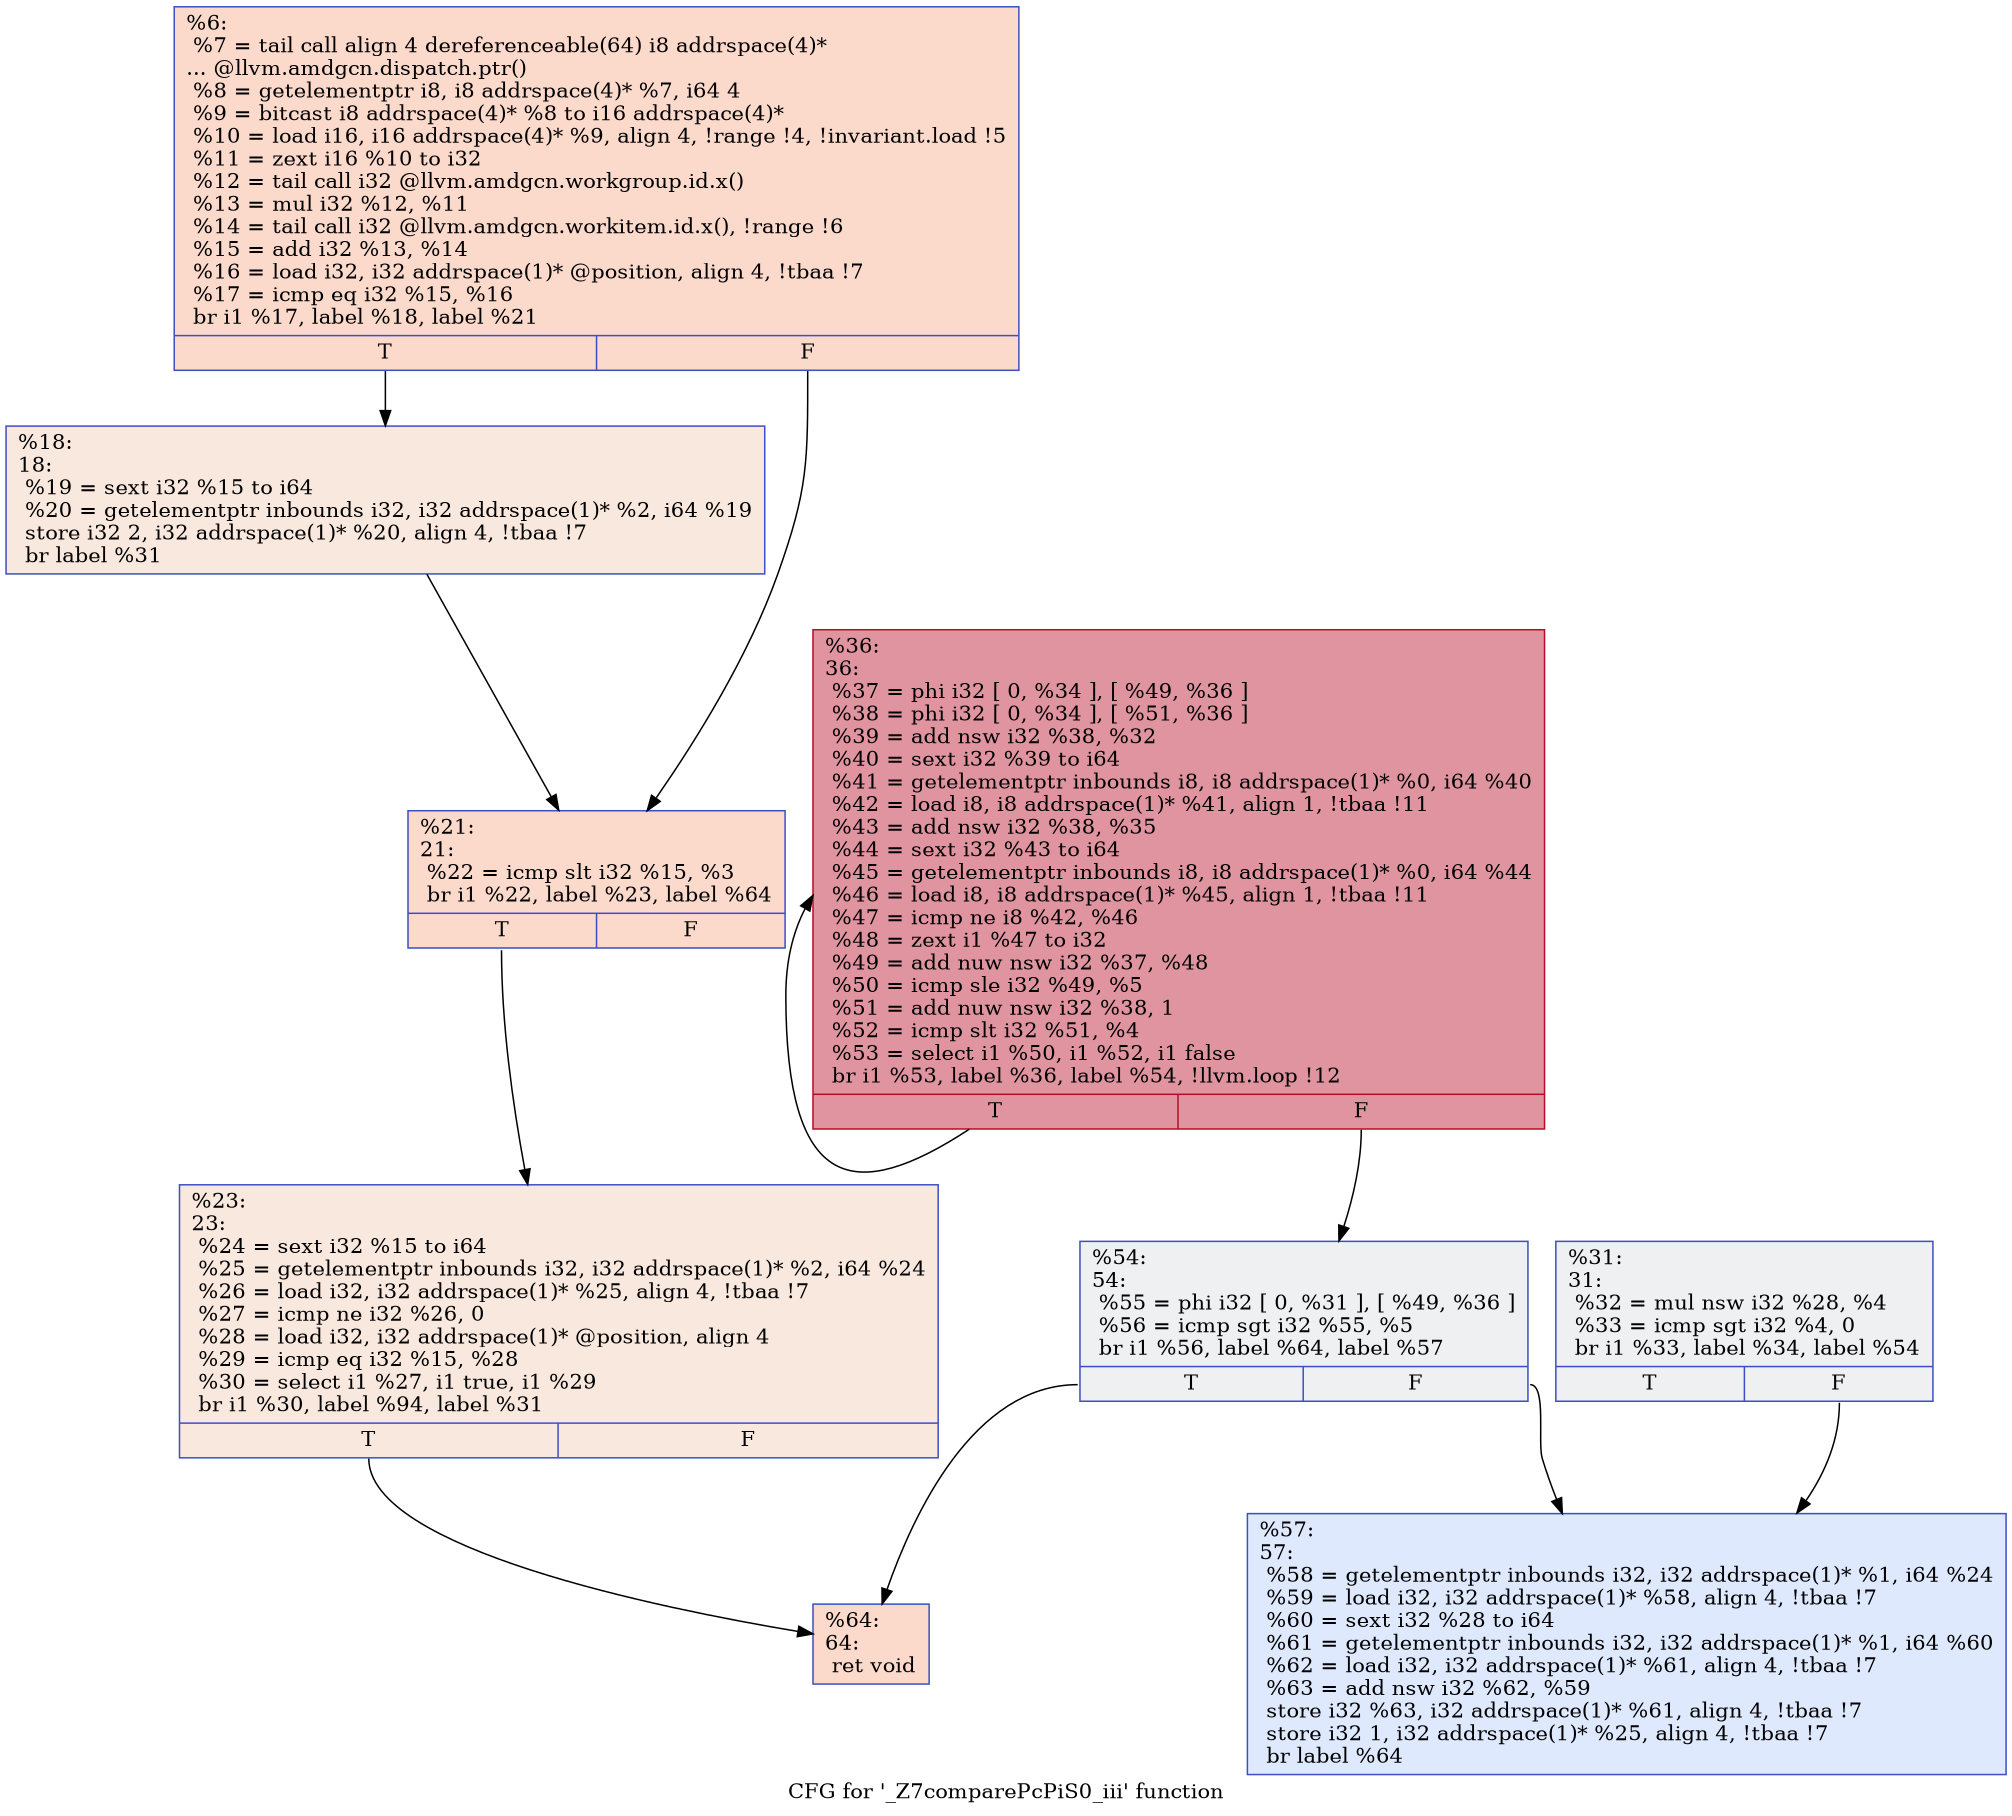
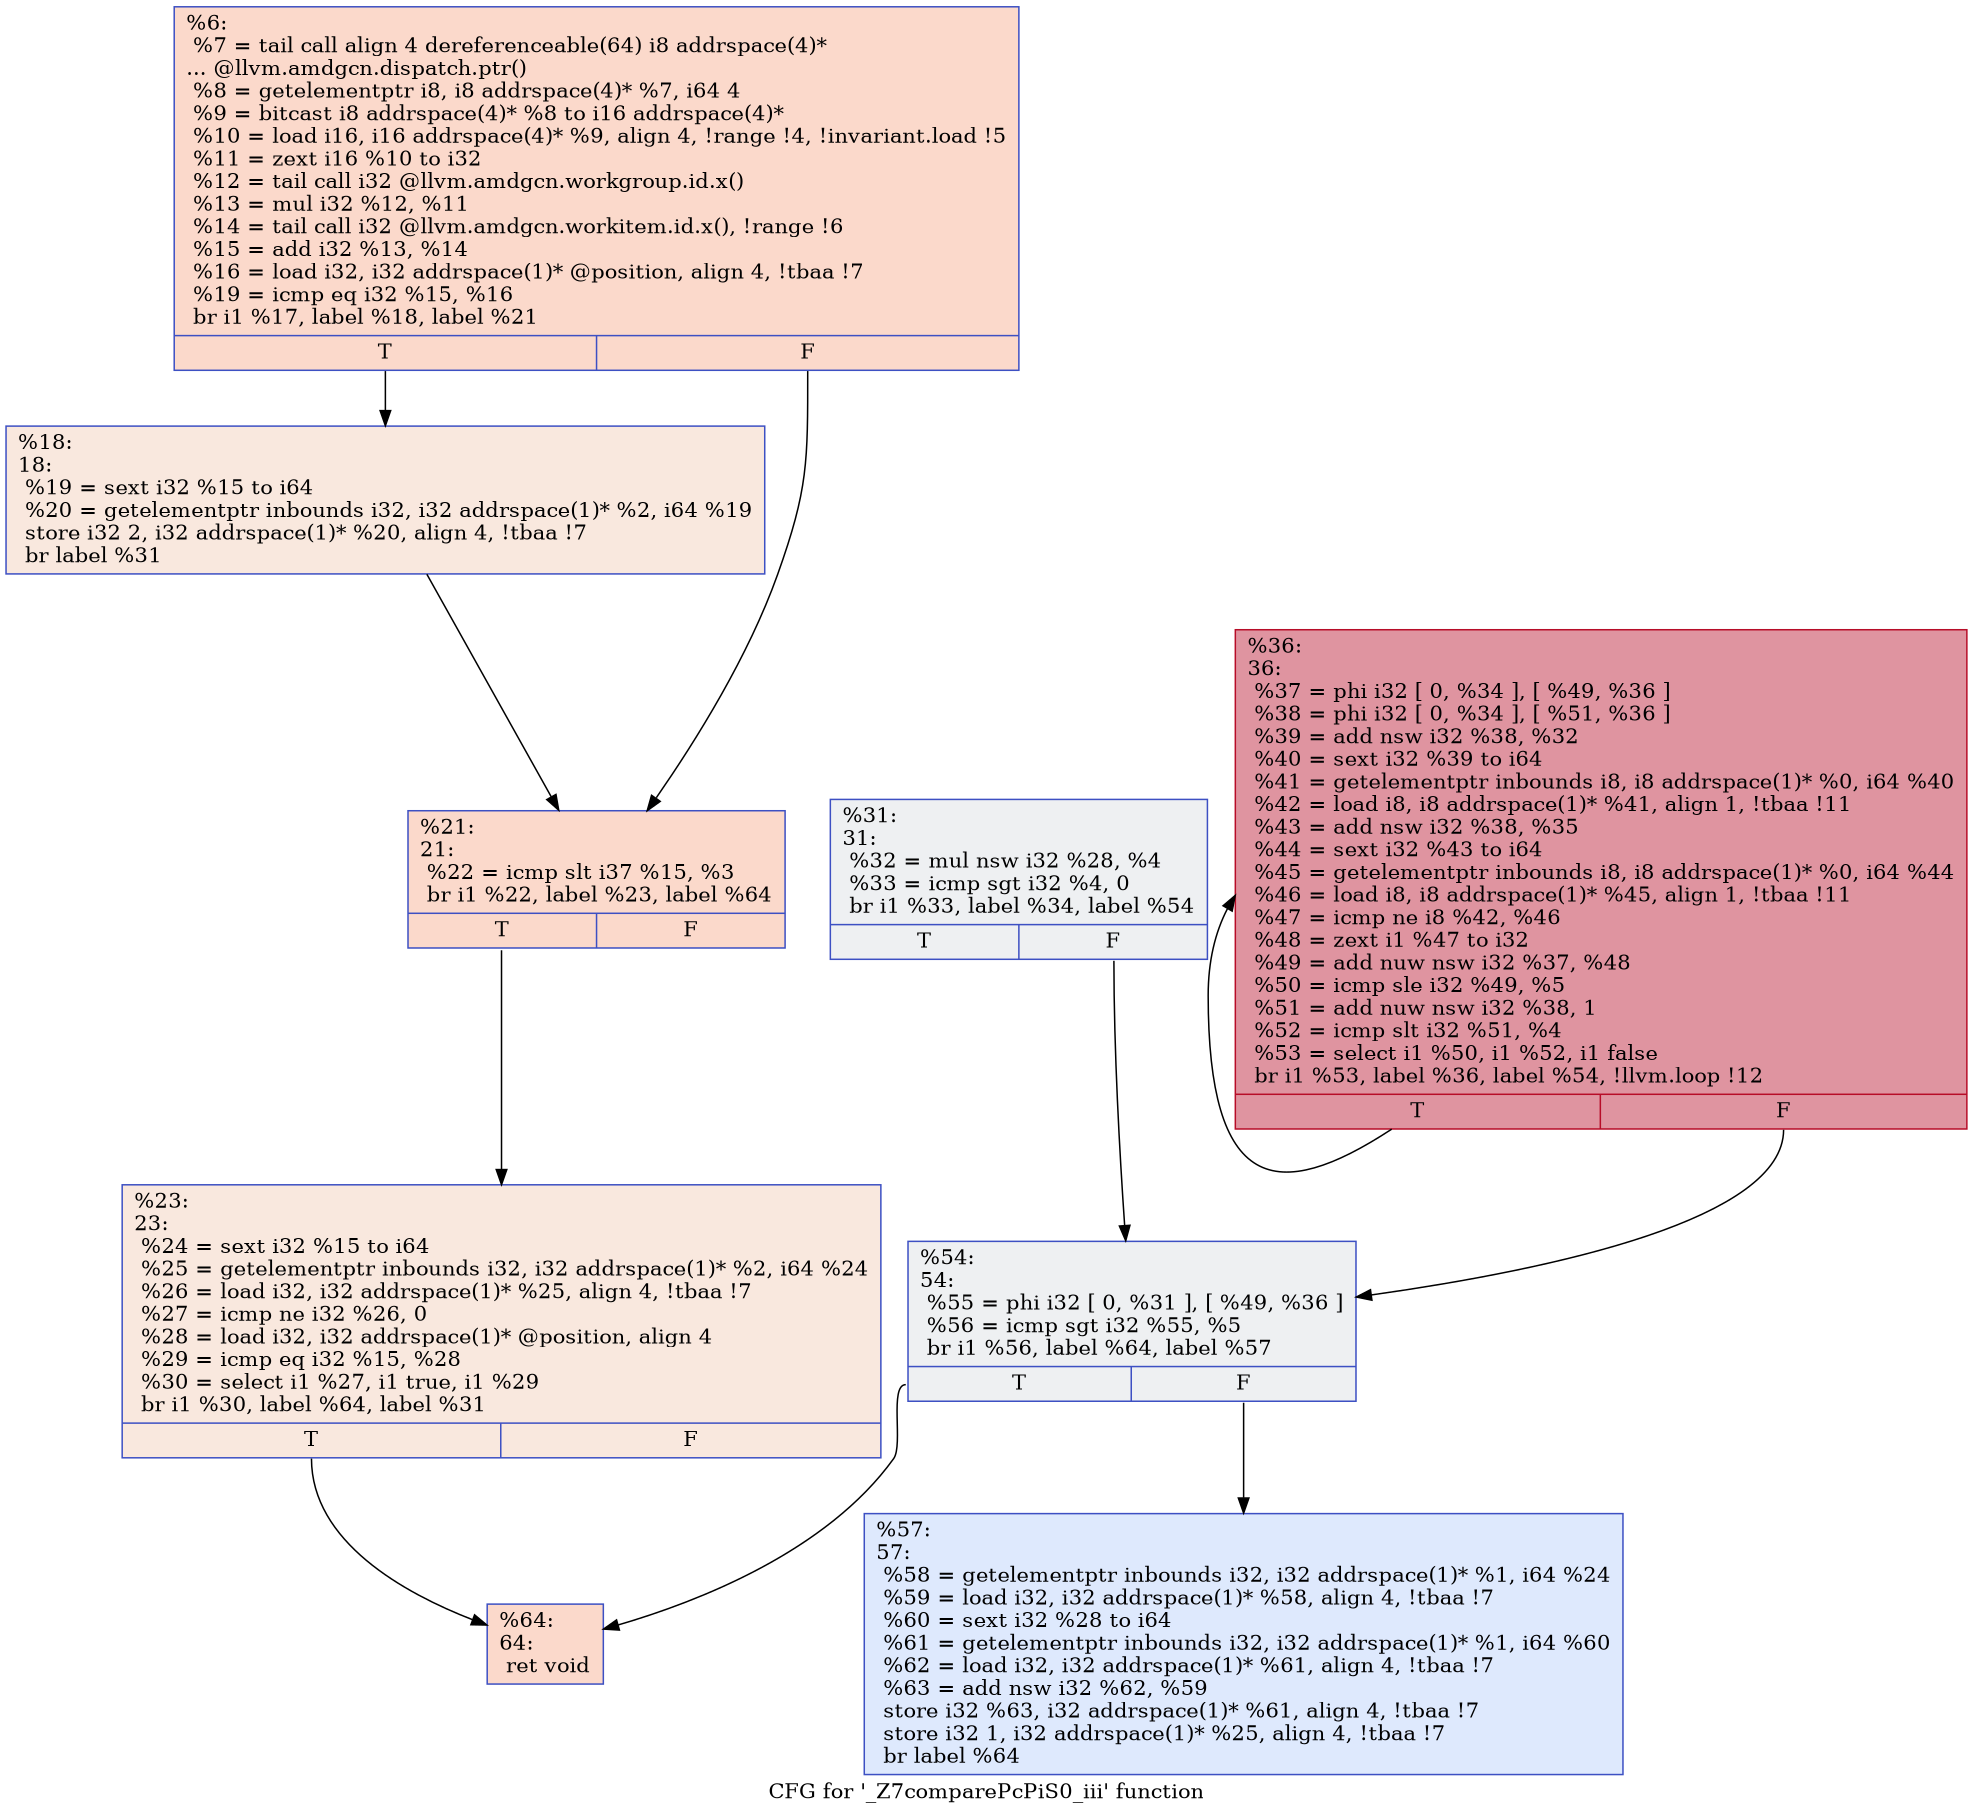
node "%6:": text "%17 = icmp eq i32 %15, %16" -> "%19 = icmp eq i32 %15, %16"
node "%21:": text "%22 = icmp slt i32 %15, %3" -> "%22 = icmp slt i37 %15, %3"
node "%23:": text "br i1 %30, label %94, label %31" -> "br i1 %30, label %64, label %31"
edge "%31:" -> "%57:": now "%31:" -> "%54:"
